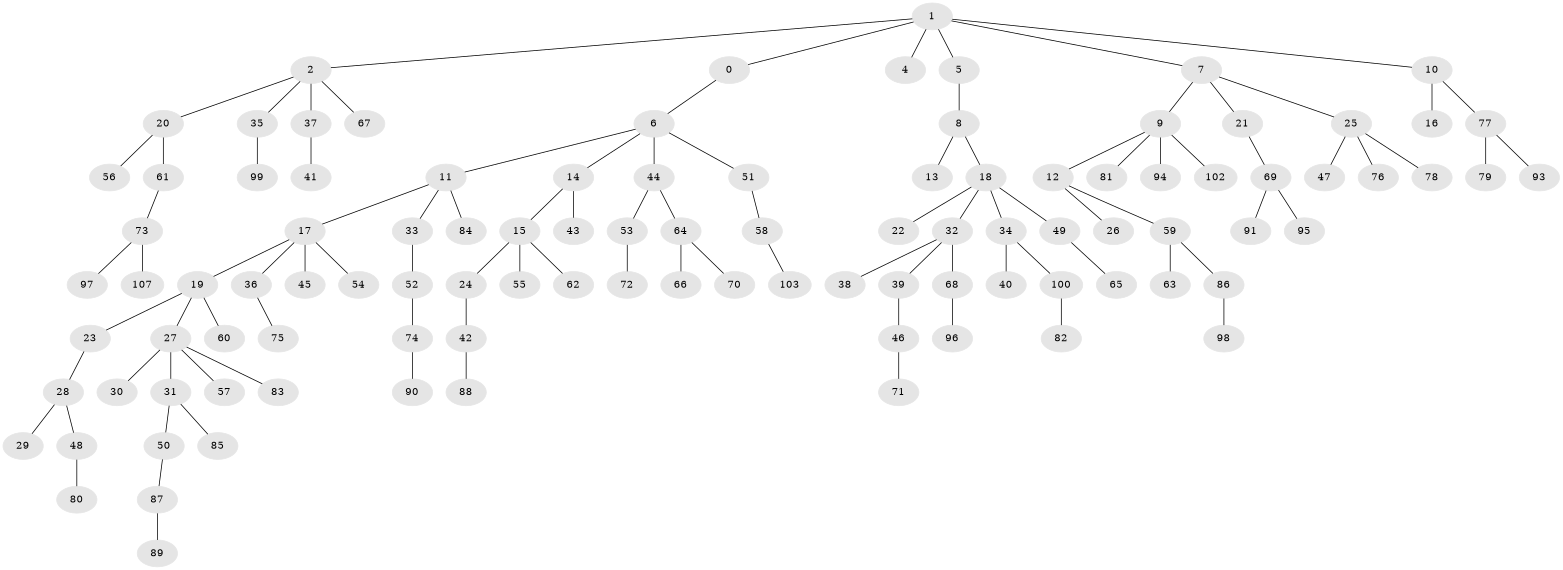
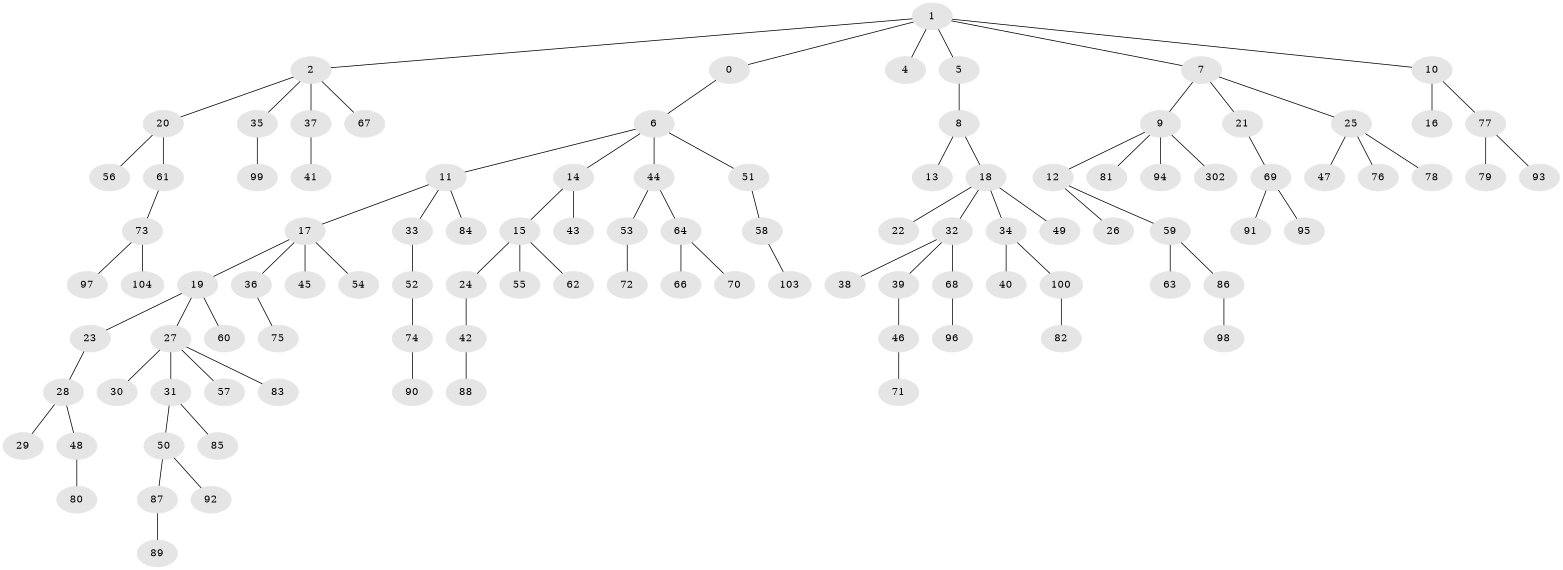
node "102": label "102" -> "302"
node "107": label "107" -> "104"
node "65": removed
node "92": added
